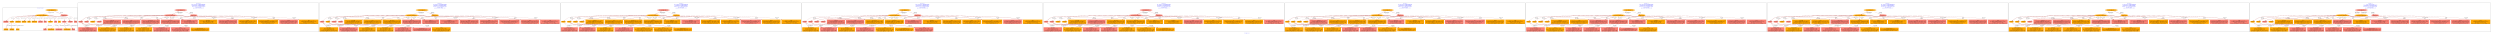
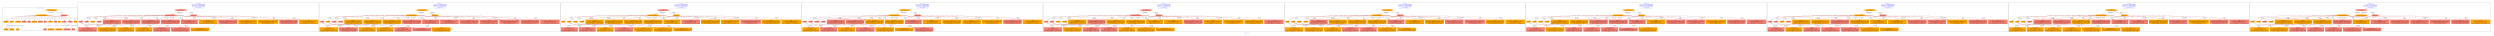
node "DateOfWork": fillcolor salmon -> orange
node "Dimension": fillcolor orange -> salmon
node "Medium": fillcolor orange -> salmon
node "Image": fillcolor salmon -> orange
node "sitterBirthDate": fillcolor salmon -> orange
node "sitterDeathDate": fillcolor orange -> salmon
